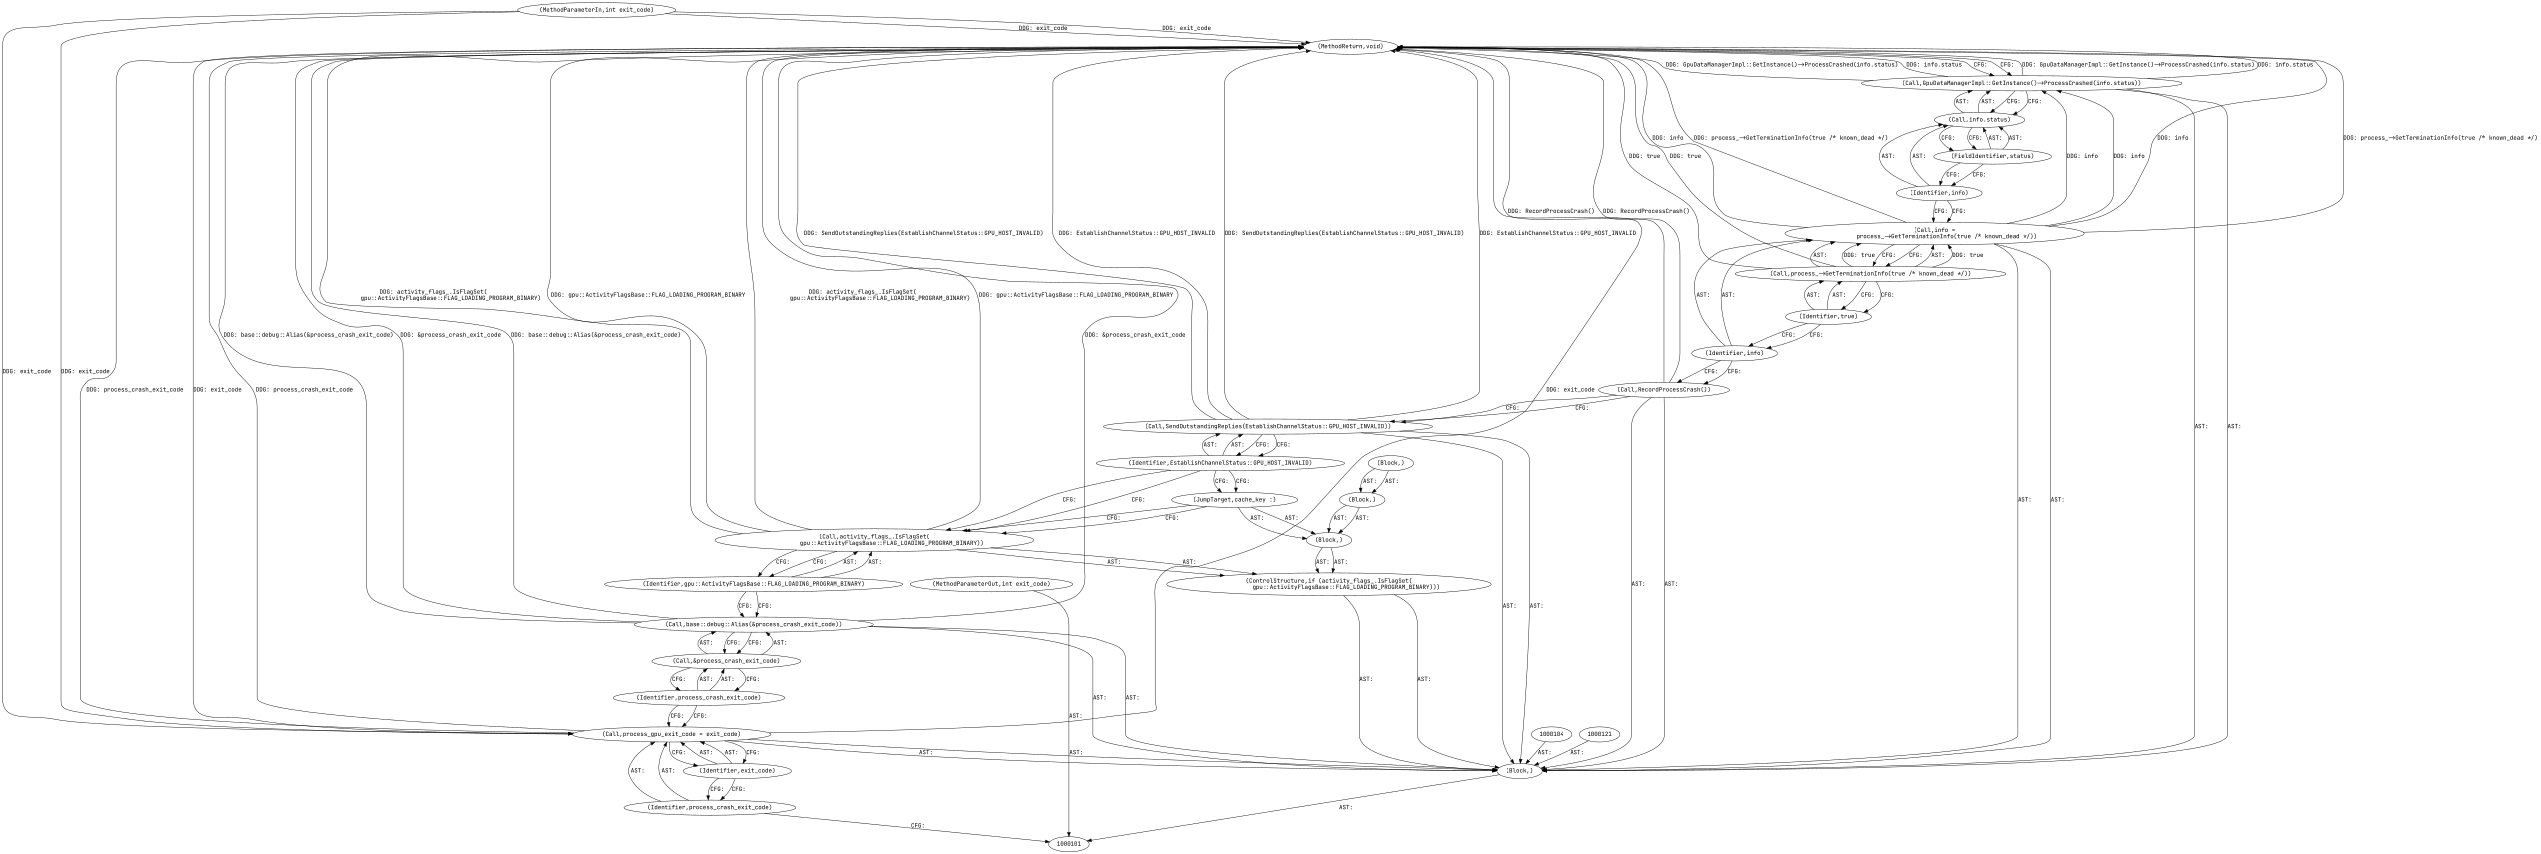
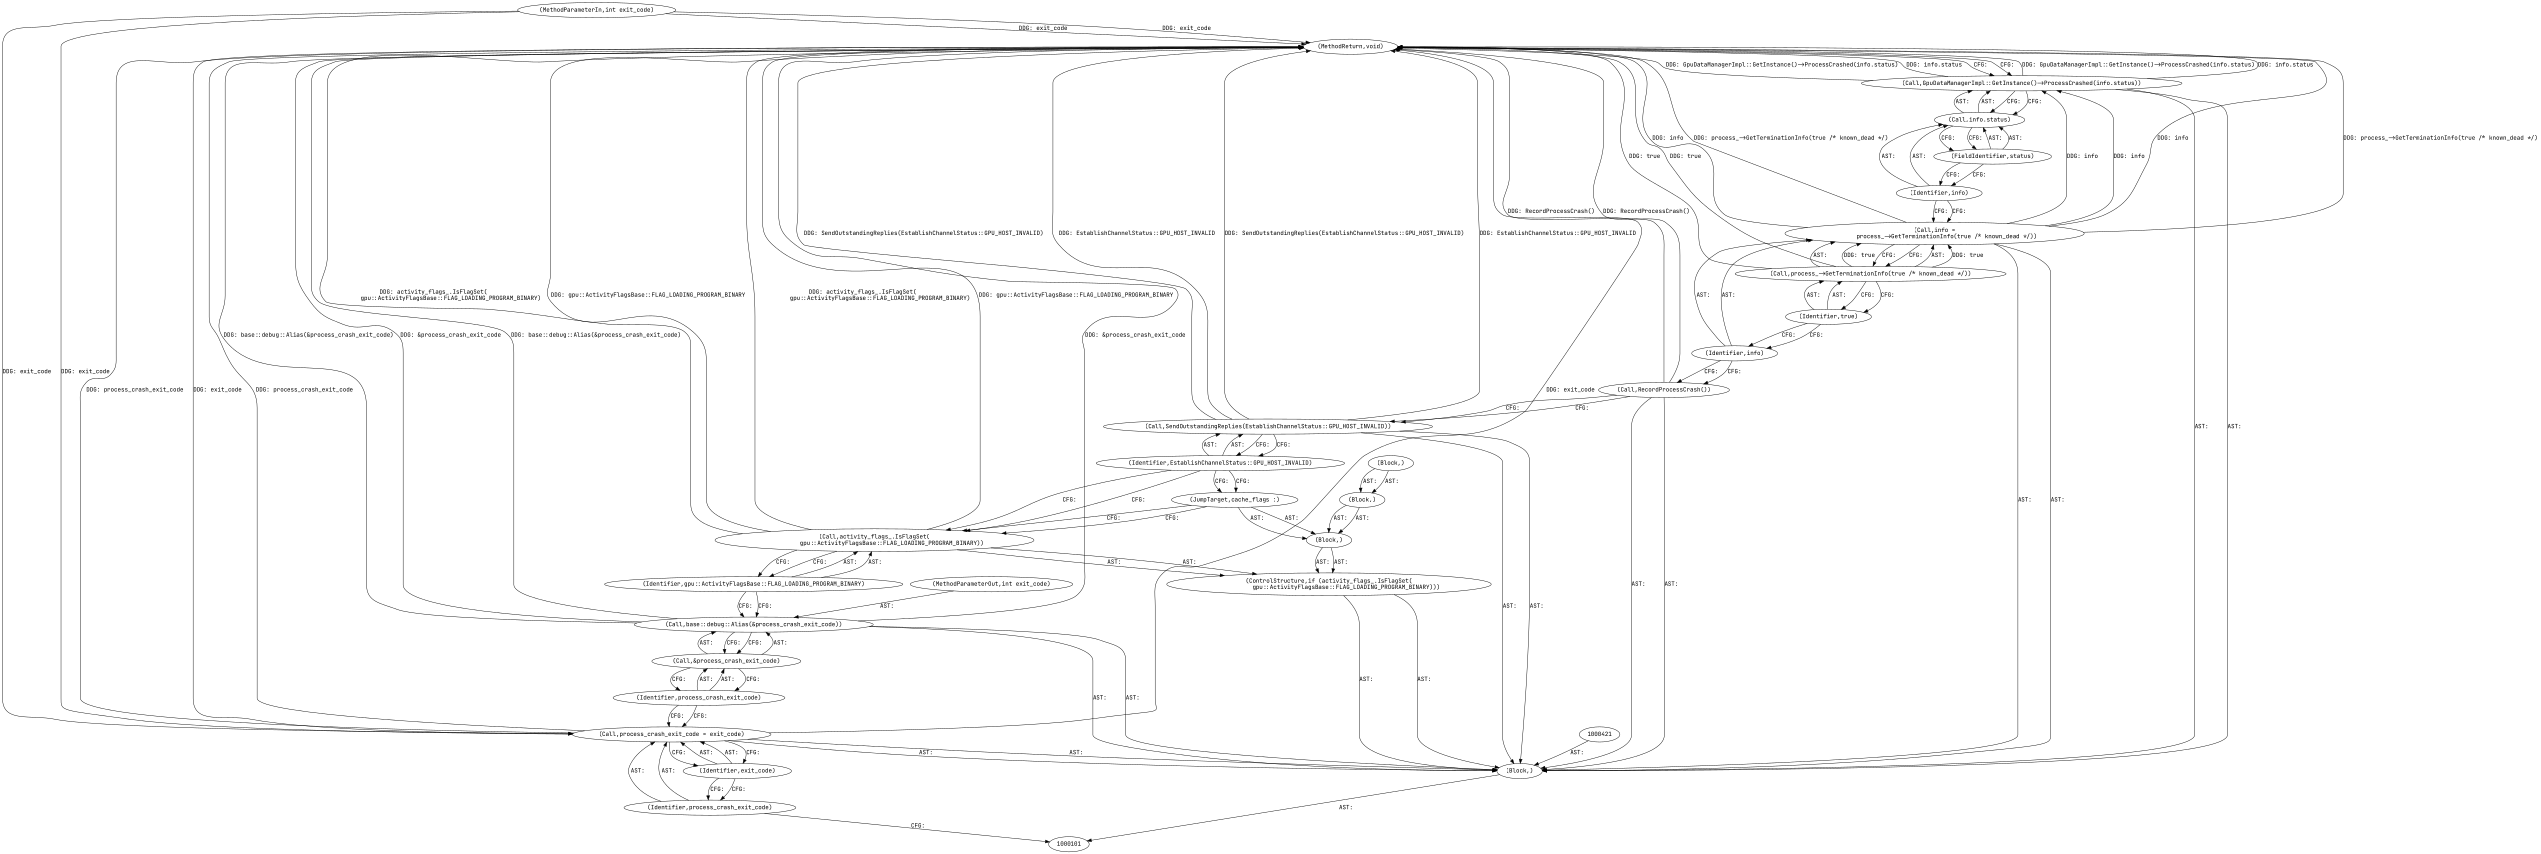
node "(JumpTarget,cache_key :)": label "(JumpTarget,cache_key :)" -> "(JumpTarget,cache_flags :)"
edge "(MethodParameterOut,int exit_code)" -> "1000101": now "(MethodParameterOut,int exit_code)" -> "(Call,base::debug::Alias(&process_crash_exit_code))"
node "(Call,process_gpu_exit_code = exit_code)": label "(Call,process_gpu_exit_code = exit_code)" -> "(Call,process_crash_exit_code = exit_code)"
node "1000104": removed
node "1000121": label "1000121" -> "1000421"
